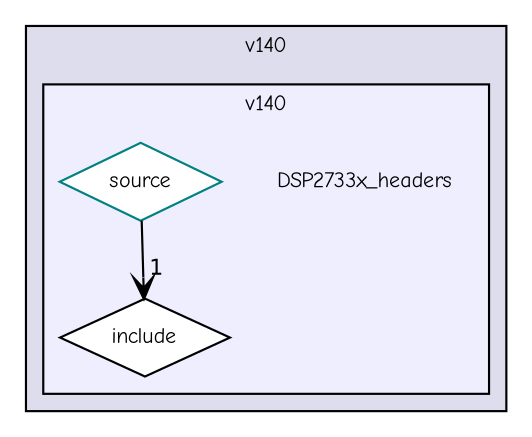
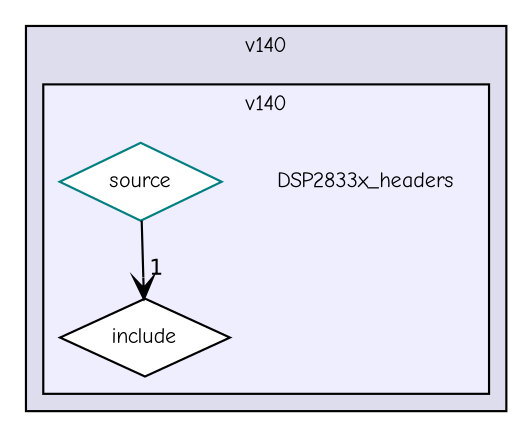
node "DSP2733x_headers": label "DSP2733x_headers" -> "DSP2833x_headers"
